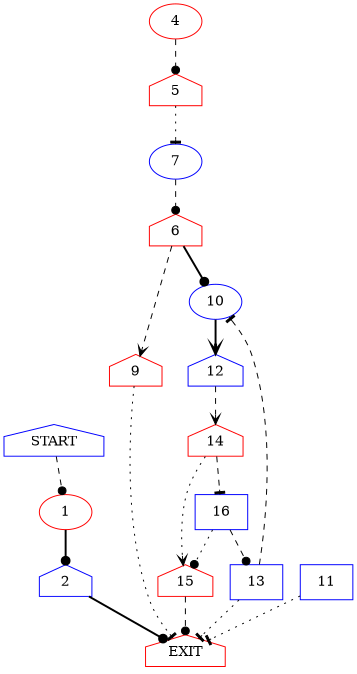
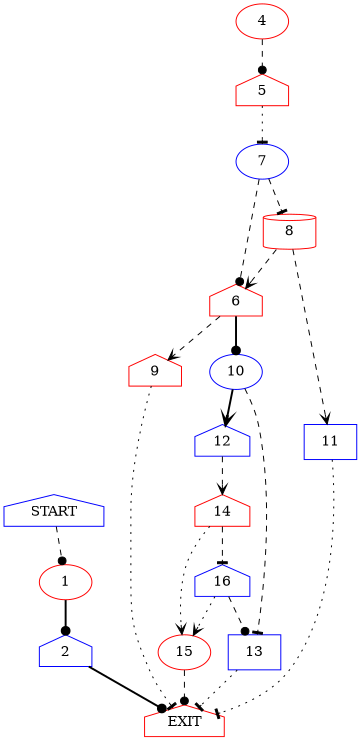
node "8": added
edge "13" -> "10": reversed
node "16": shape box -> house
edge "16" -> "15": arrowhead dot -> vee
node "15": shape house -> ellipse
